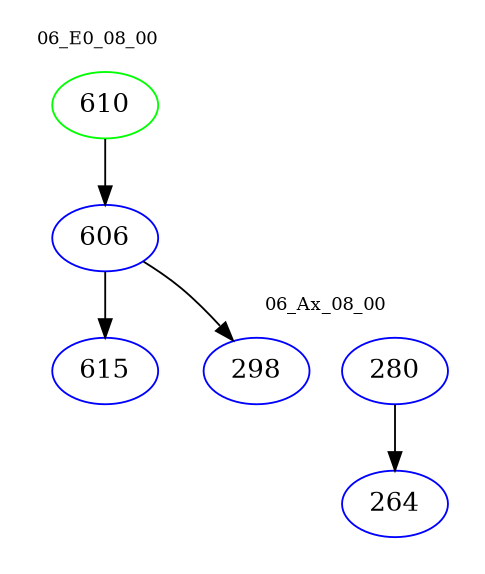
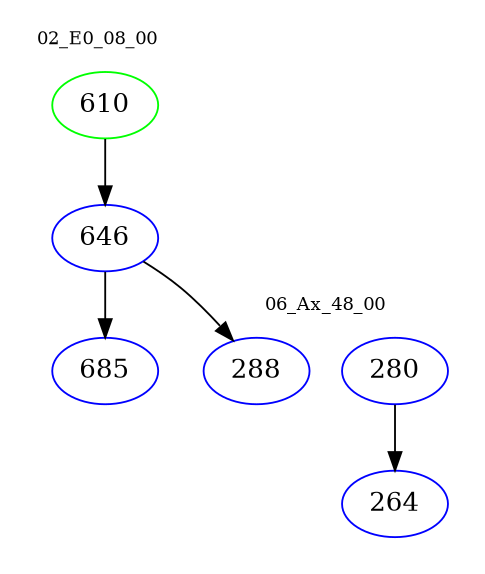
cluster "06_E0_08_00": label "06_E0_08_00" -> "02_E0_08_00"
node "606": label "606" -> "646"
cluster "06_Ax_08_00": label "06_Ax_08_00" -> "06_Ax_48_00"
node "615": label "615" -> "685"
node "298": label "298" -> "288"
